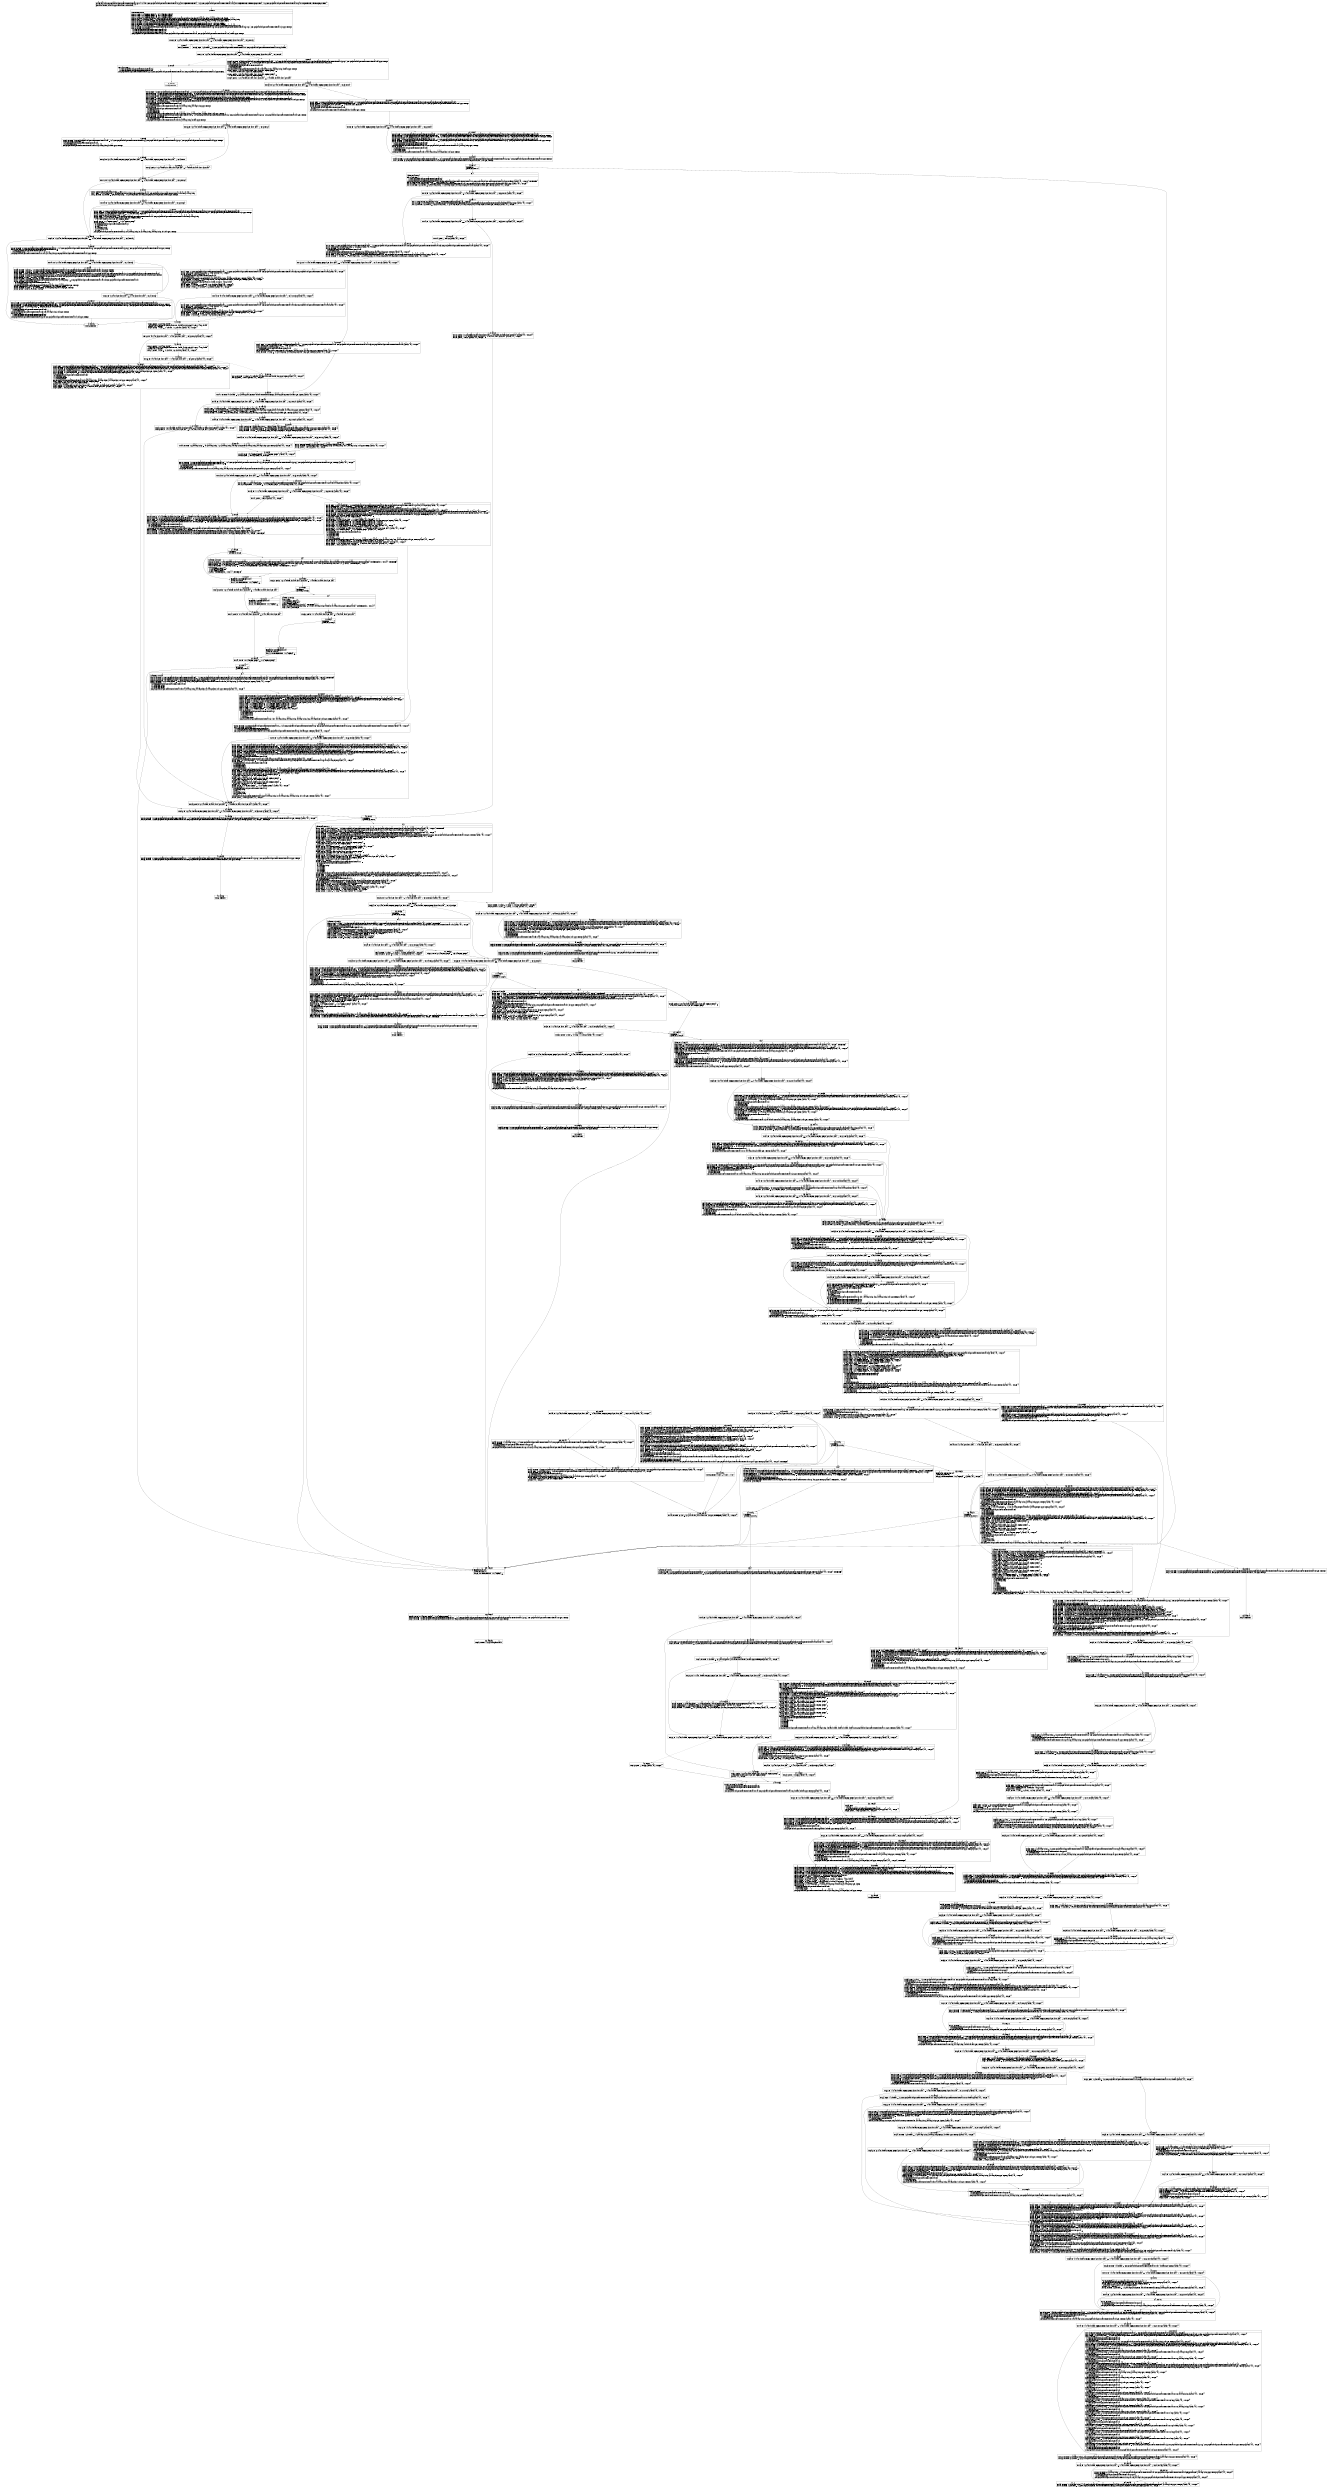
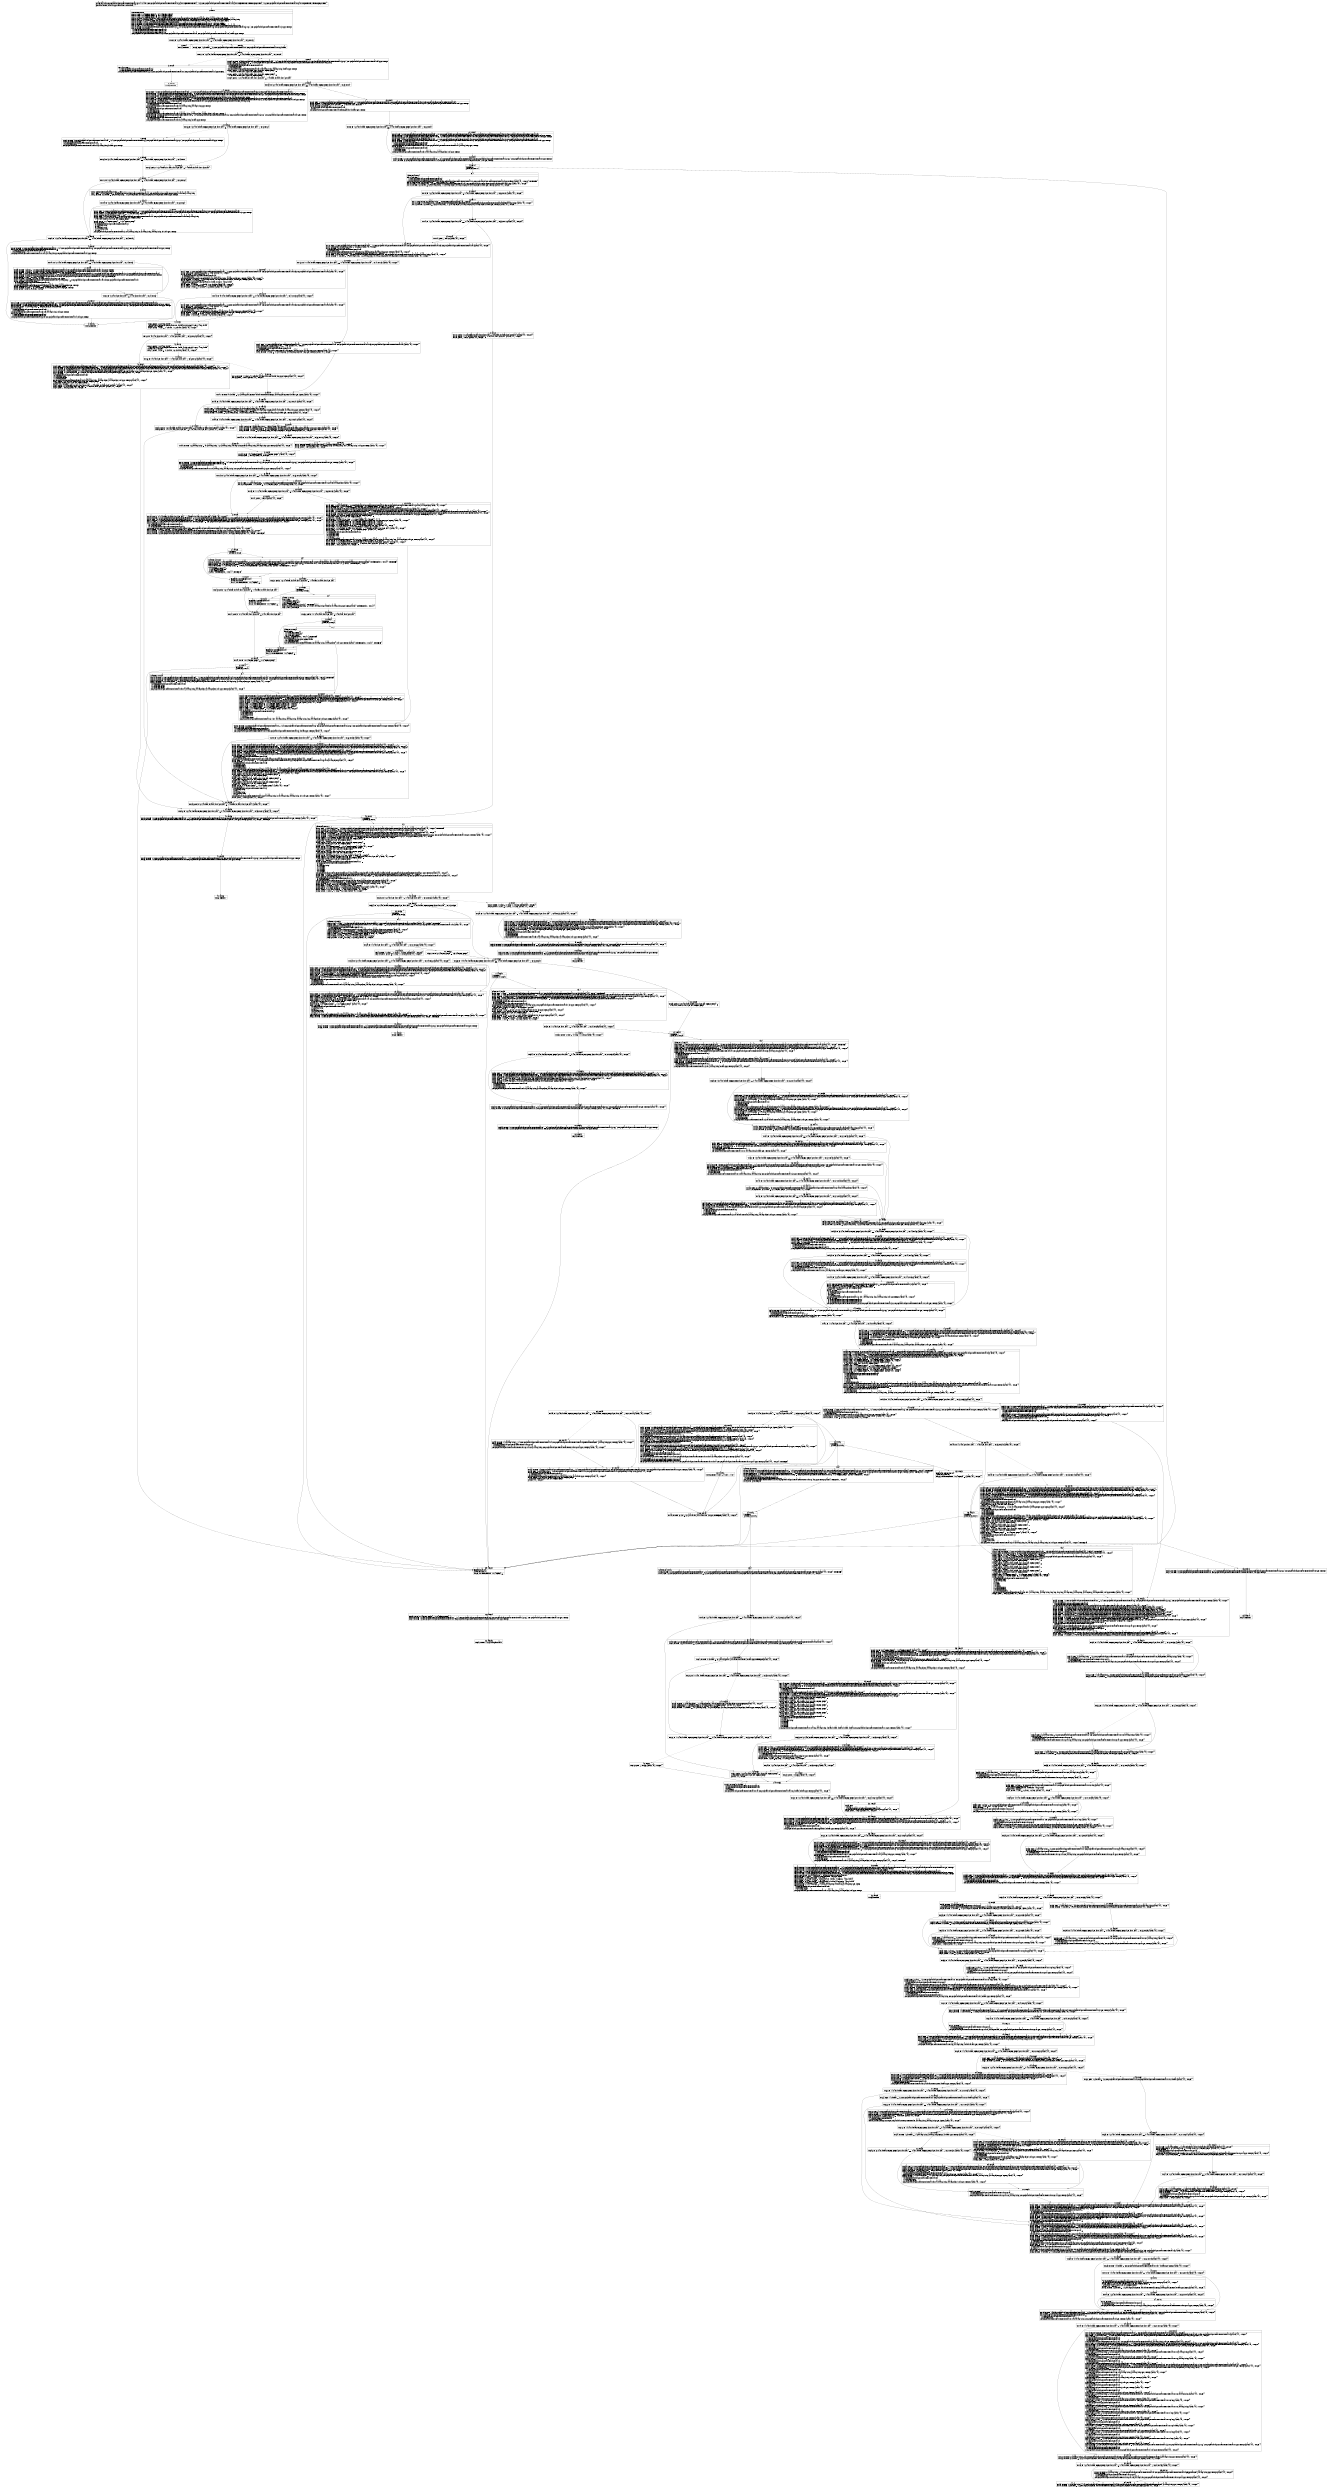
node "71: ?": added
